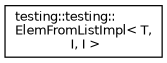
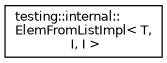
node "testing::testing:: ElemFromListImpl< T, I, I >": label "testing::testing:: ElemFromListImpl< T, I, I >" -> "testing::internal:: ElemFromListImpl< T, I, I >"
